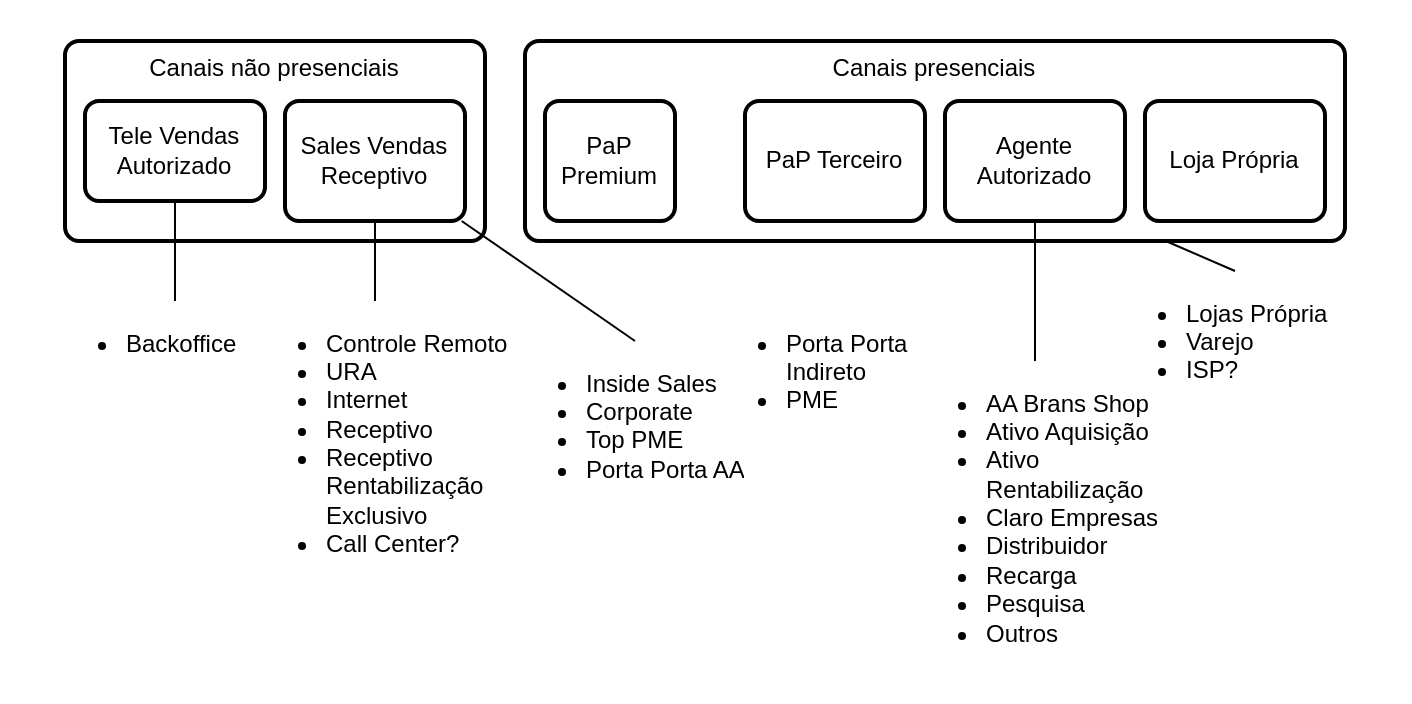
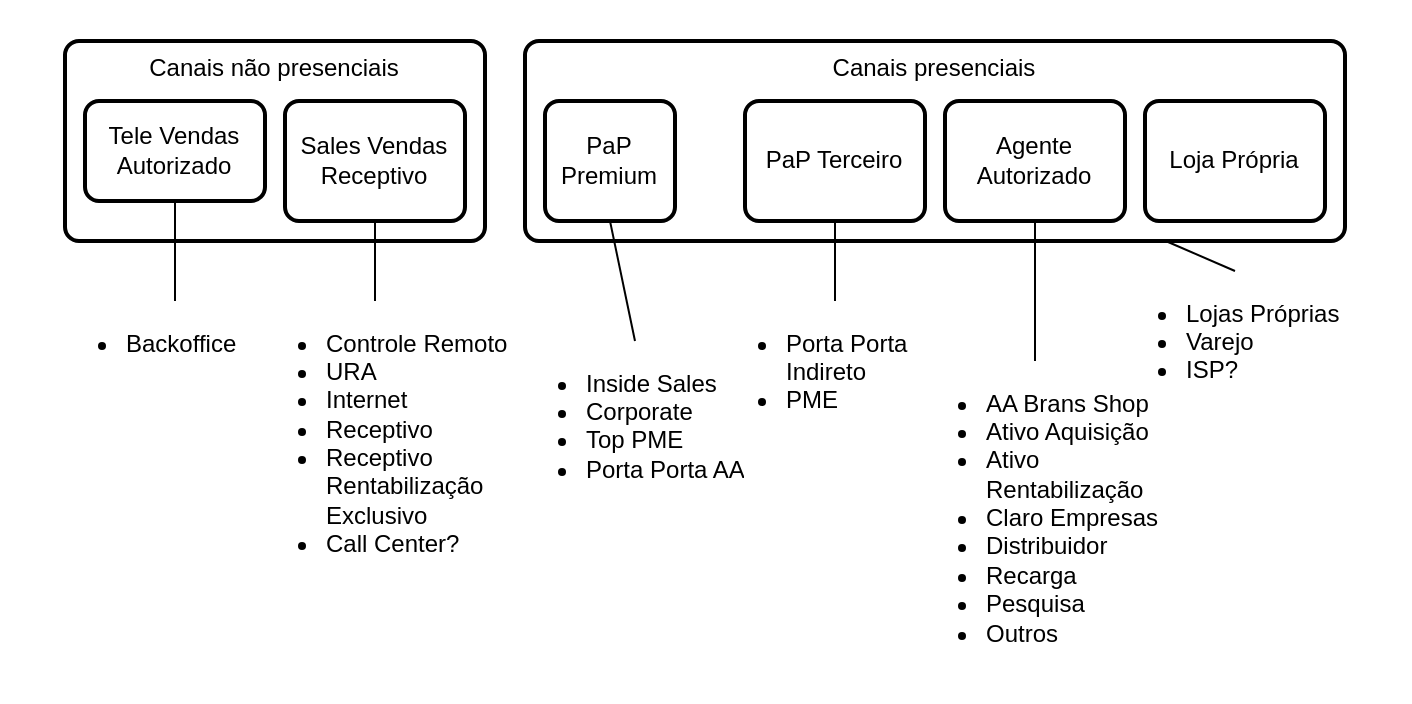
edge "PaP Terceiro" -- "Porta Porta Indireto PME": added
edge "Sales Vendas Receptivo" -- "Inside Sales Corporate Top PME Porta Porta AA": now "PaP Premium" -- "Inside Sales Corporate Top PME Porta Porta AA"
node "Lojas Própria Varejo ISP?": label "Lojas Própria Varejo ISP?" -> "Lojas Próprias Varejo ISP?"
